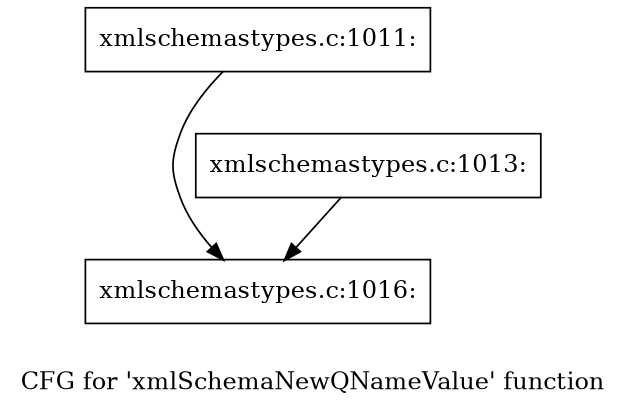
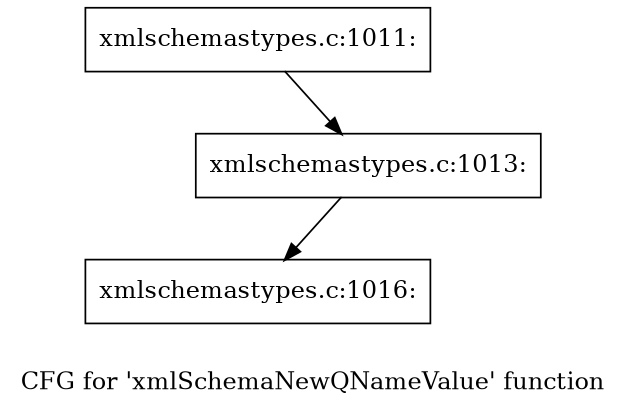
edge "xmlschemastypes.c:1011:" -> "xmlschemastypes.c:1016:": now "xmlschemastypes.c:1011:" -> "xmlschemastypes.c:1013:"
